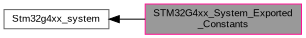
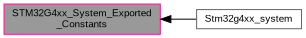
edge "STM32G4xx_System_Exported _Constants" -> "Stm32g4xx_system": reversed
